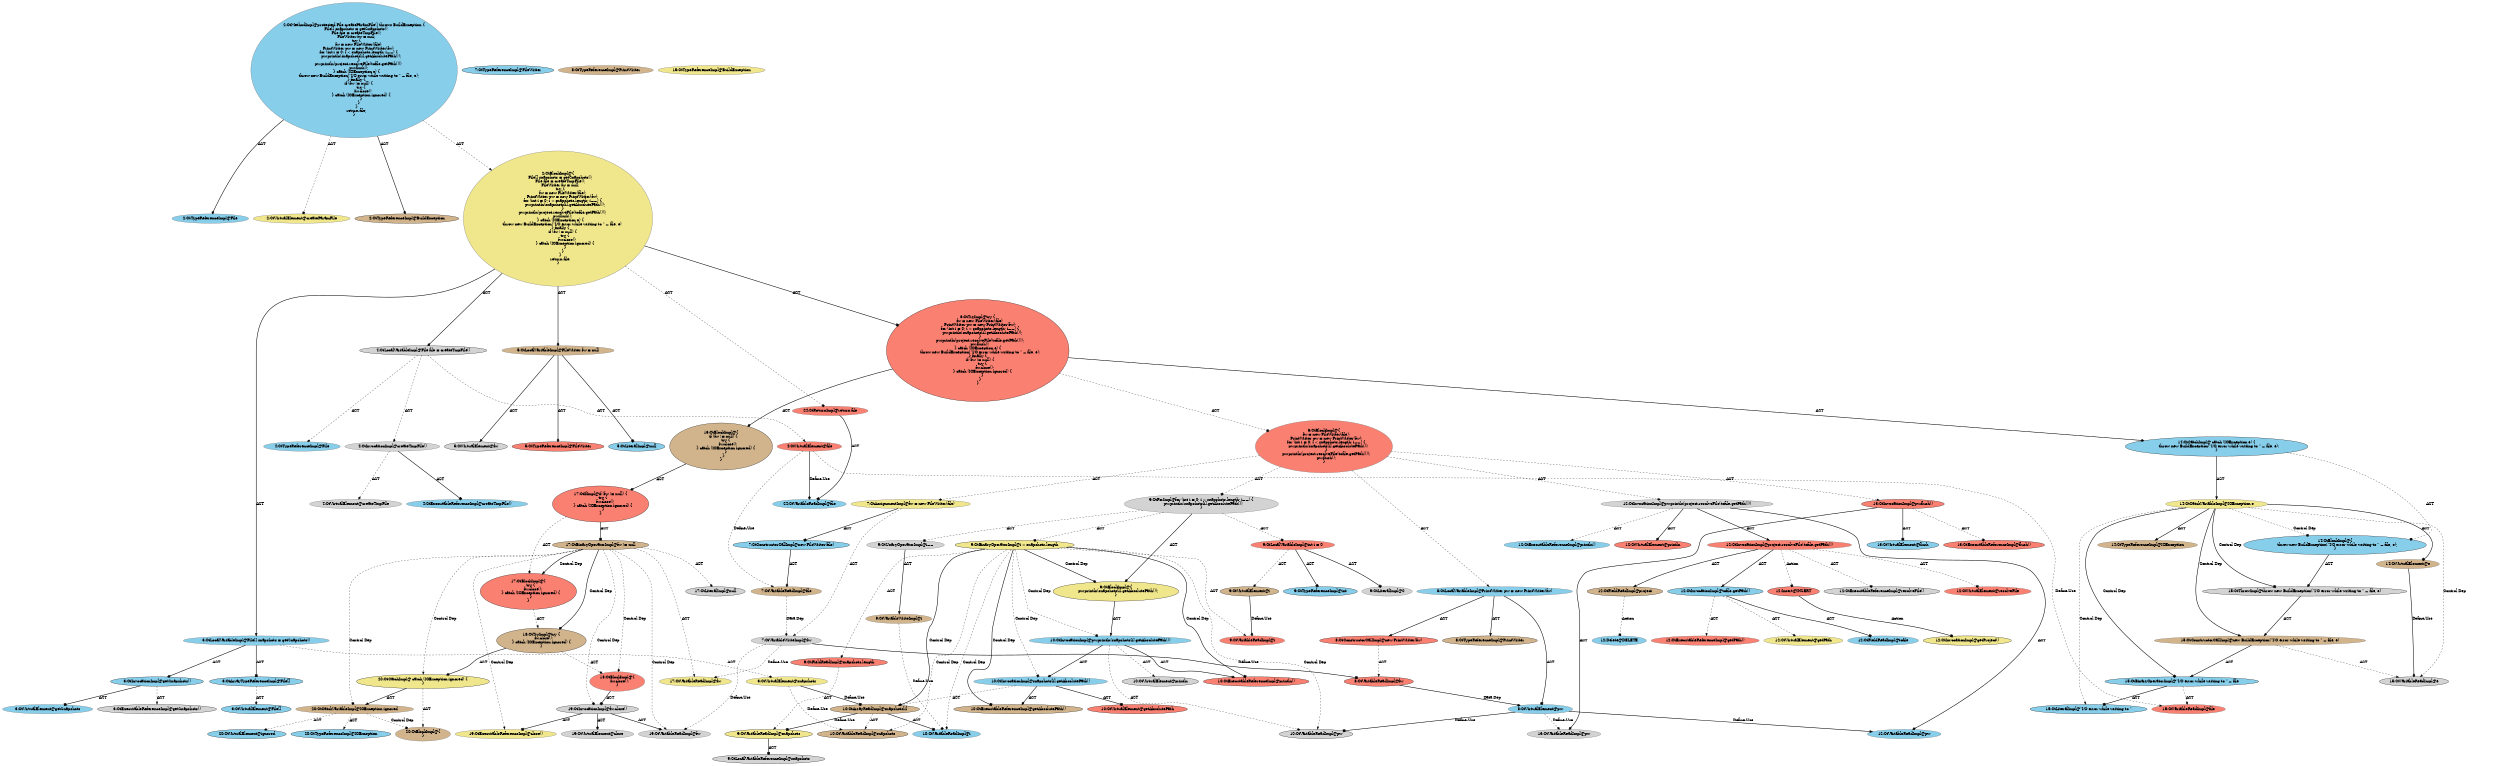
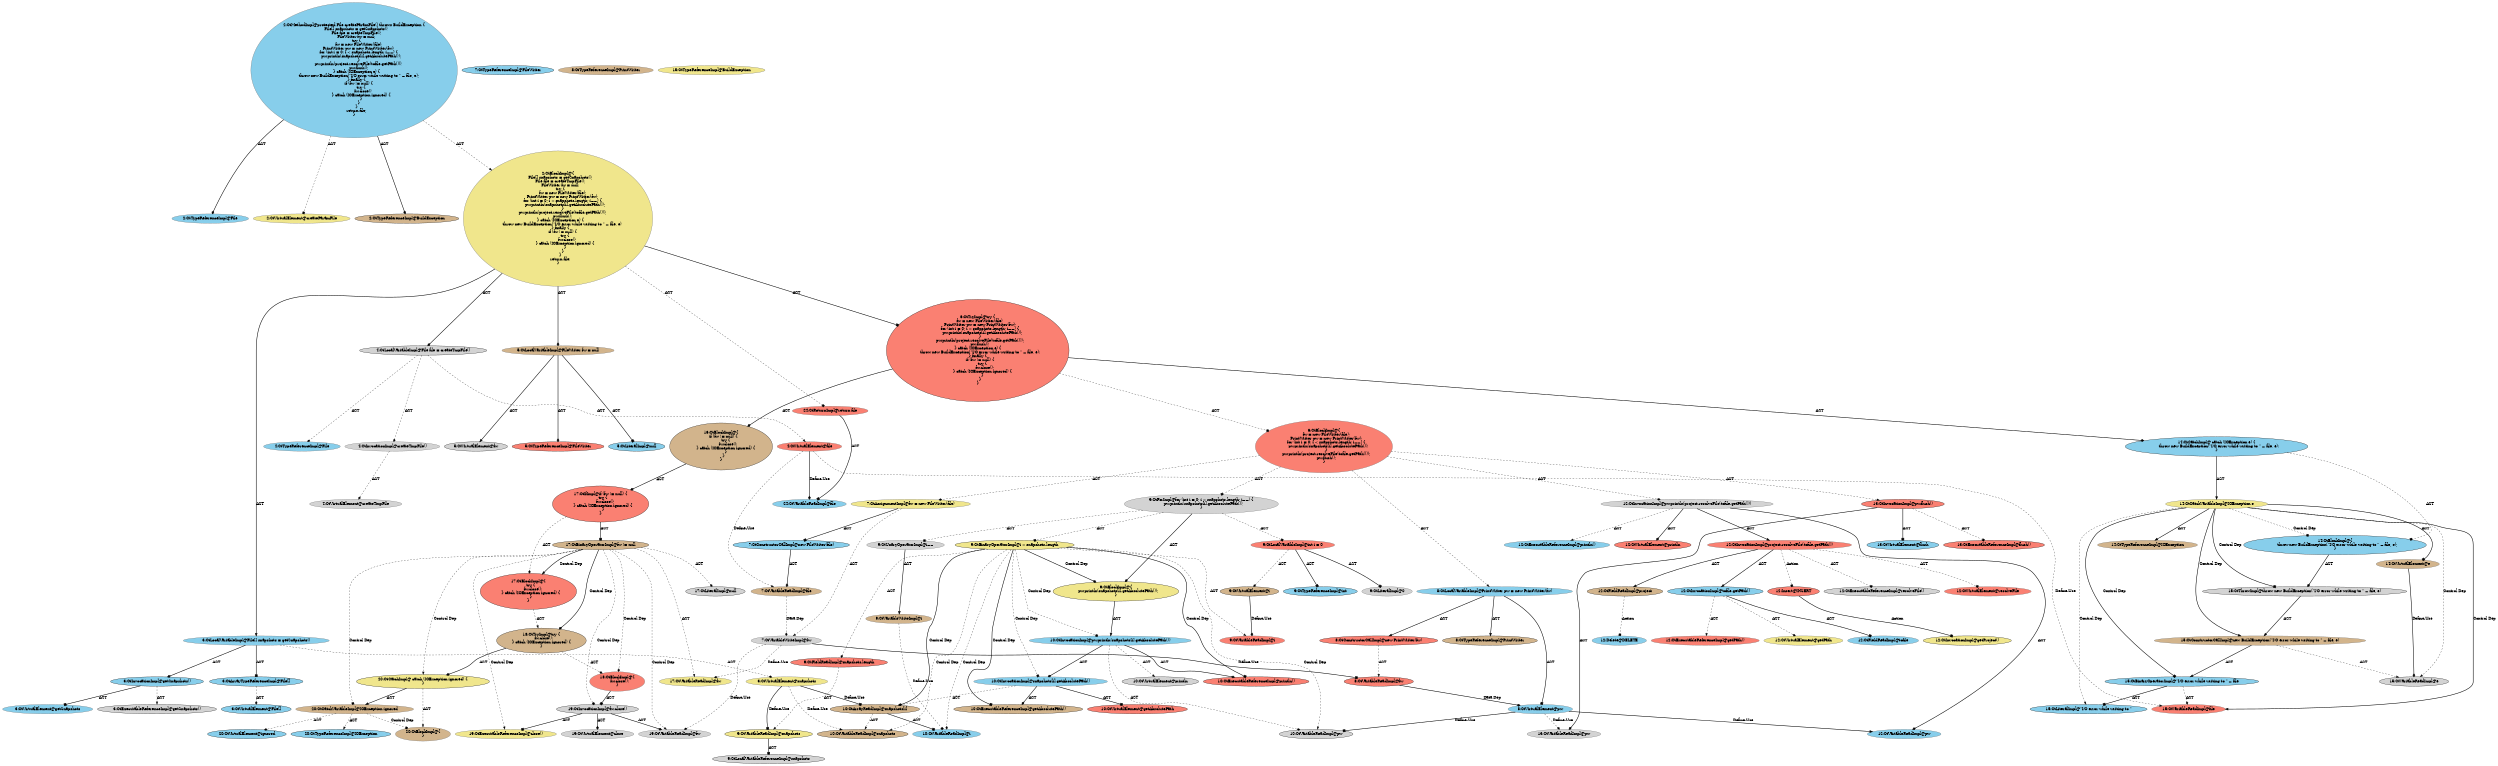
node "4:CtExecutableReferenceImpl@createTmpFile()": removed
edge "14:CtCatchVariableImpl@IOException e" -> "15:CtVariableReadImpl@file": added, label "Control Dep"
edge "10:CtArrayReadImpl@snapshots[i]" -> "9:CtVariableReadImpl@snapshots": now "3:CtVirtualElement@snapshots" -> "9:CtVariableReadImpl@snapshots"
